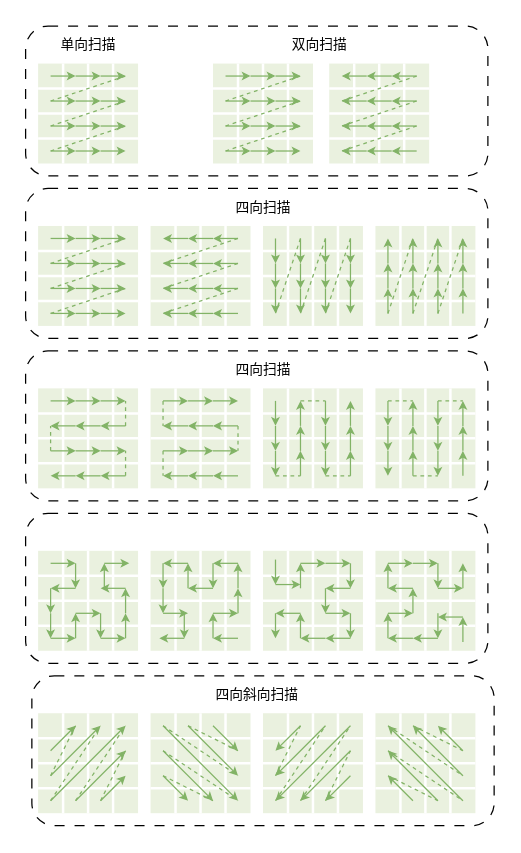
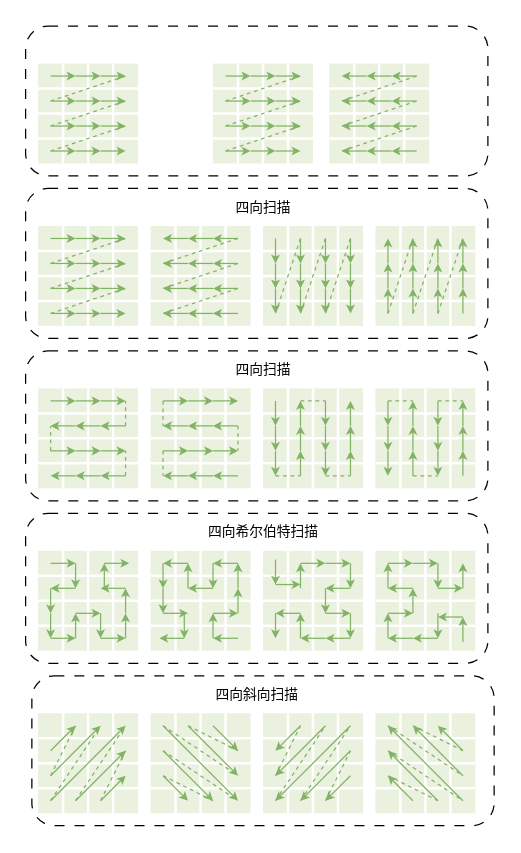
node "单向扫描": removed
node "双向扫描": removed
node "四向希尔伯特扫描": added
